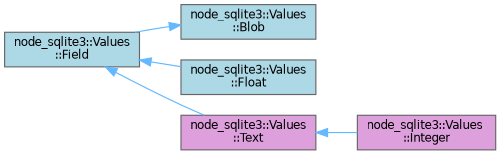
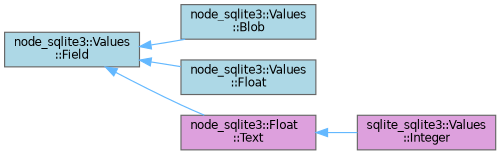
edge "node_sqlite3::Values ::Field" -> "node_sqlite3::Values ::Blob": reversed
node "node_sqlite3::Values ::Text": label "node_sqlite3::Values ::Text" -> "node_sqlite3::Float ::Text"
node "node_sqlite3::Values ::Integer": label "node_sqlite3::Values ::Integer" -> "sqlite_sqlite3::Values ::Integer"
